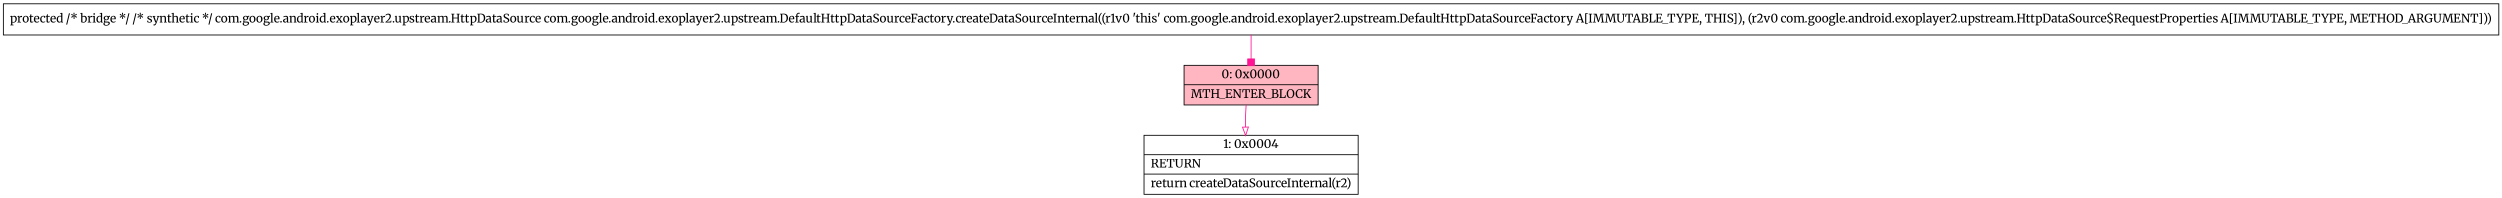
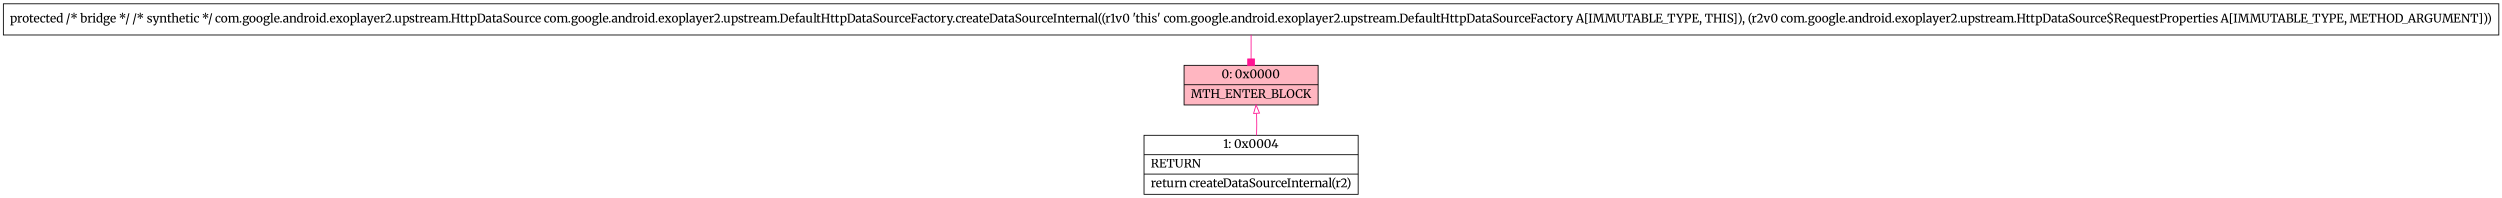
edge "0: 0x0000" -> "1: 0x0004": reversed
